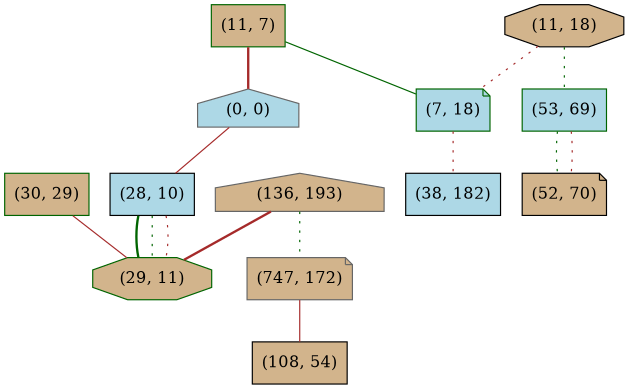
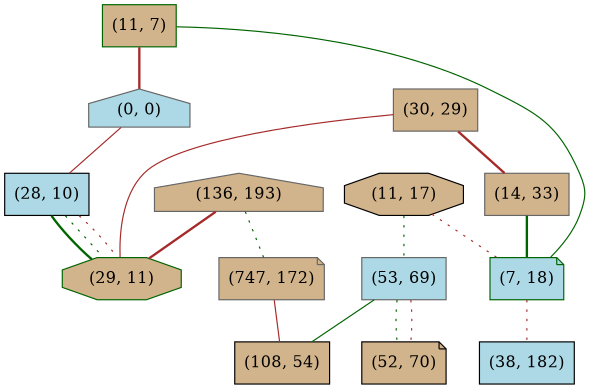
node "(11, 18)": label "(11, 18)" -> "(11, 17)"
node "(53, 69)": color darkgreen -> gray40
node "(30, 29)": color darkgreen -> gray40
node "(14, 33)": added
edge "(53, 69)" -- "(108, 54)": added
